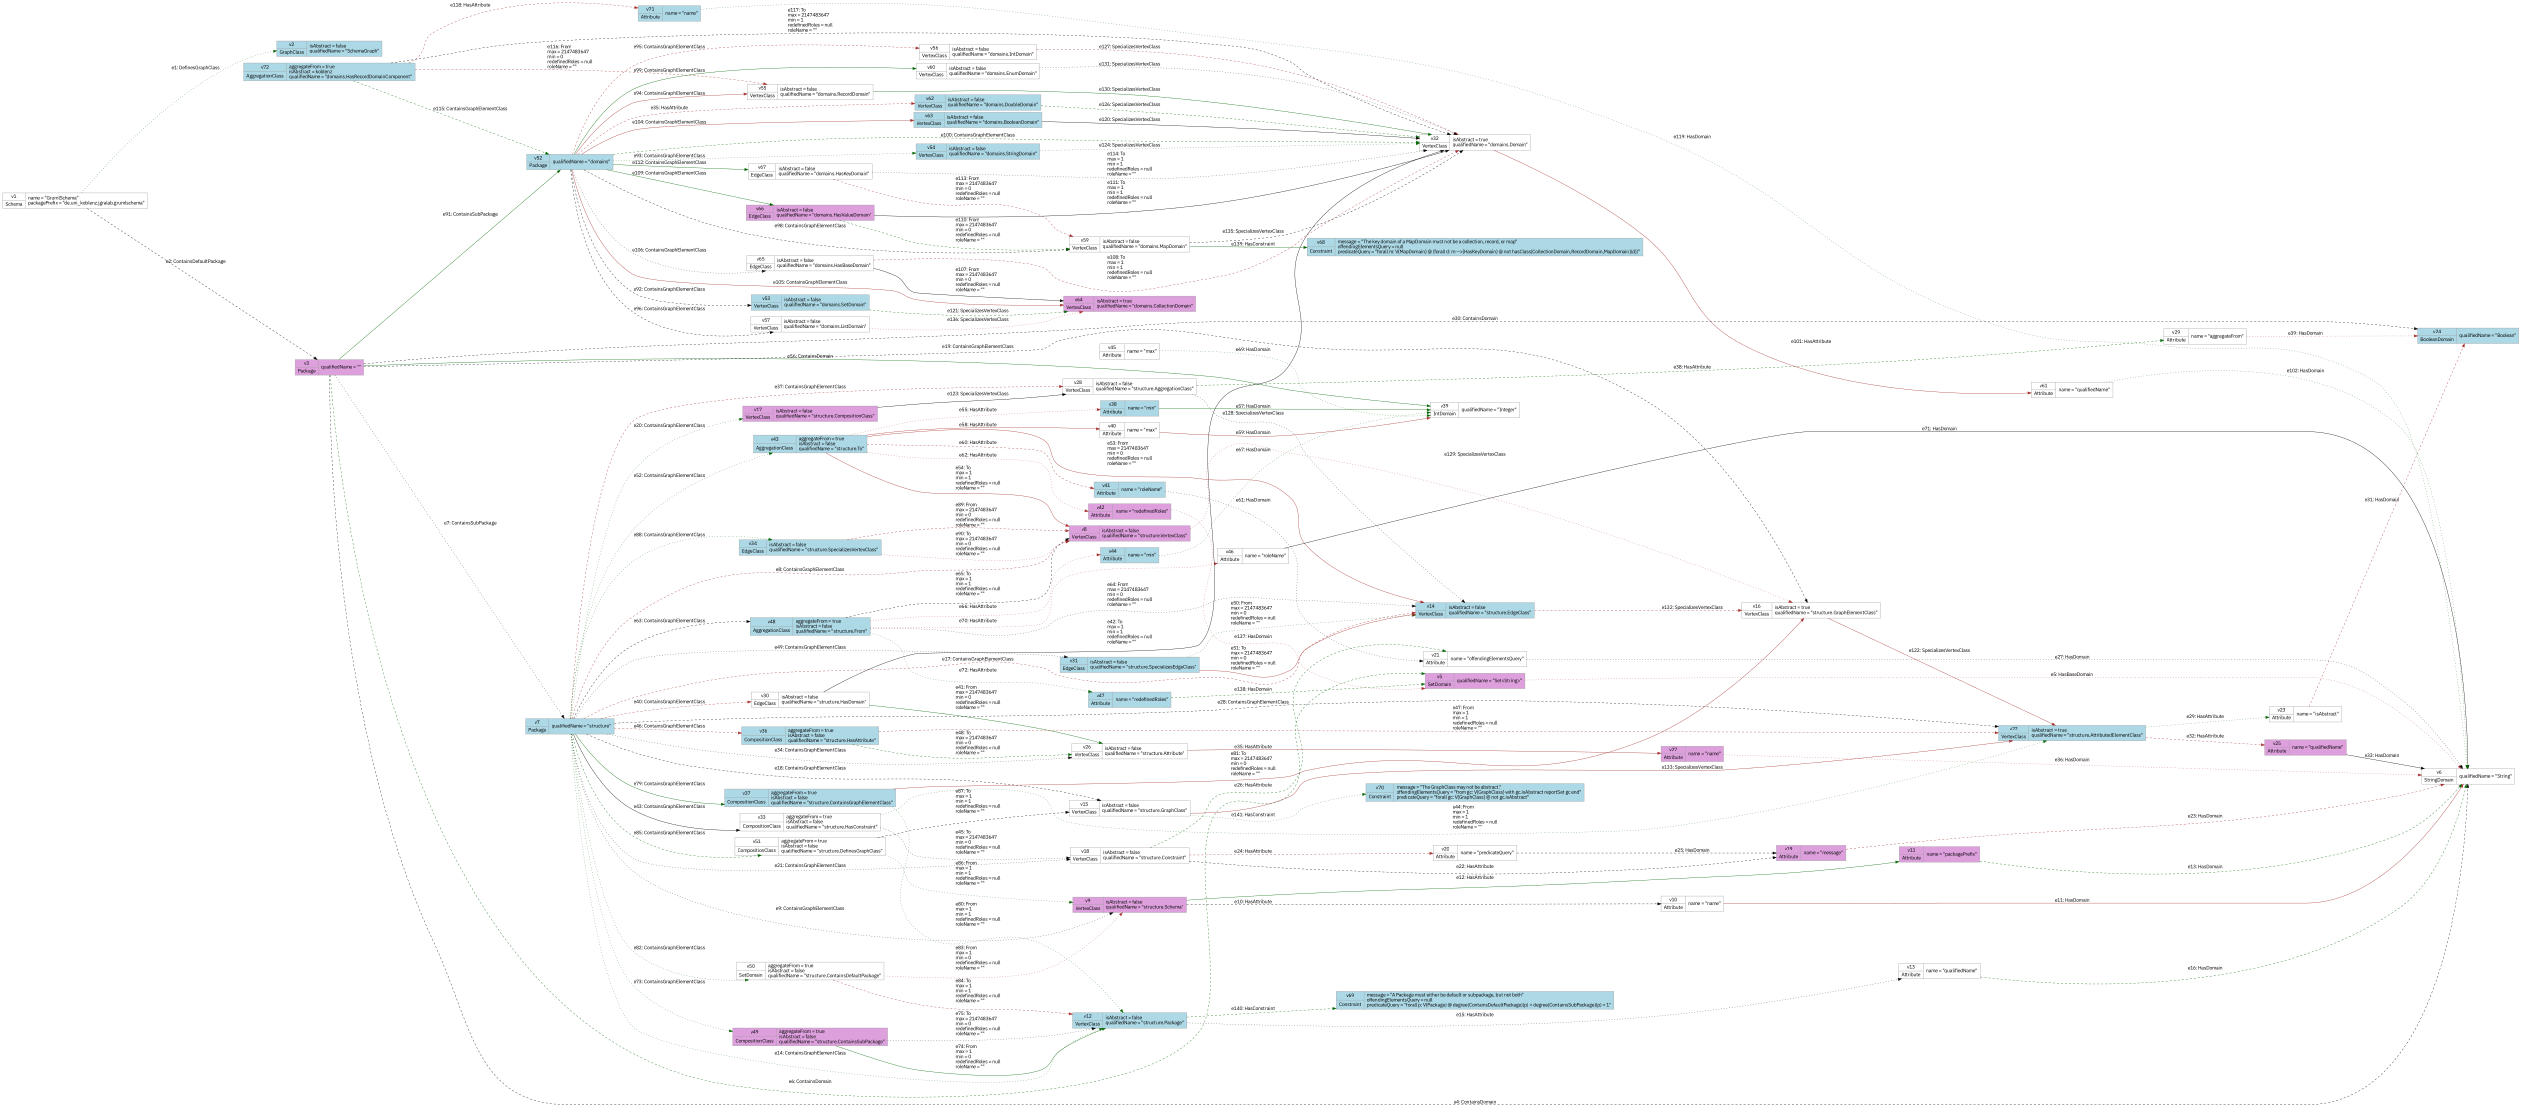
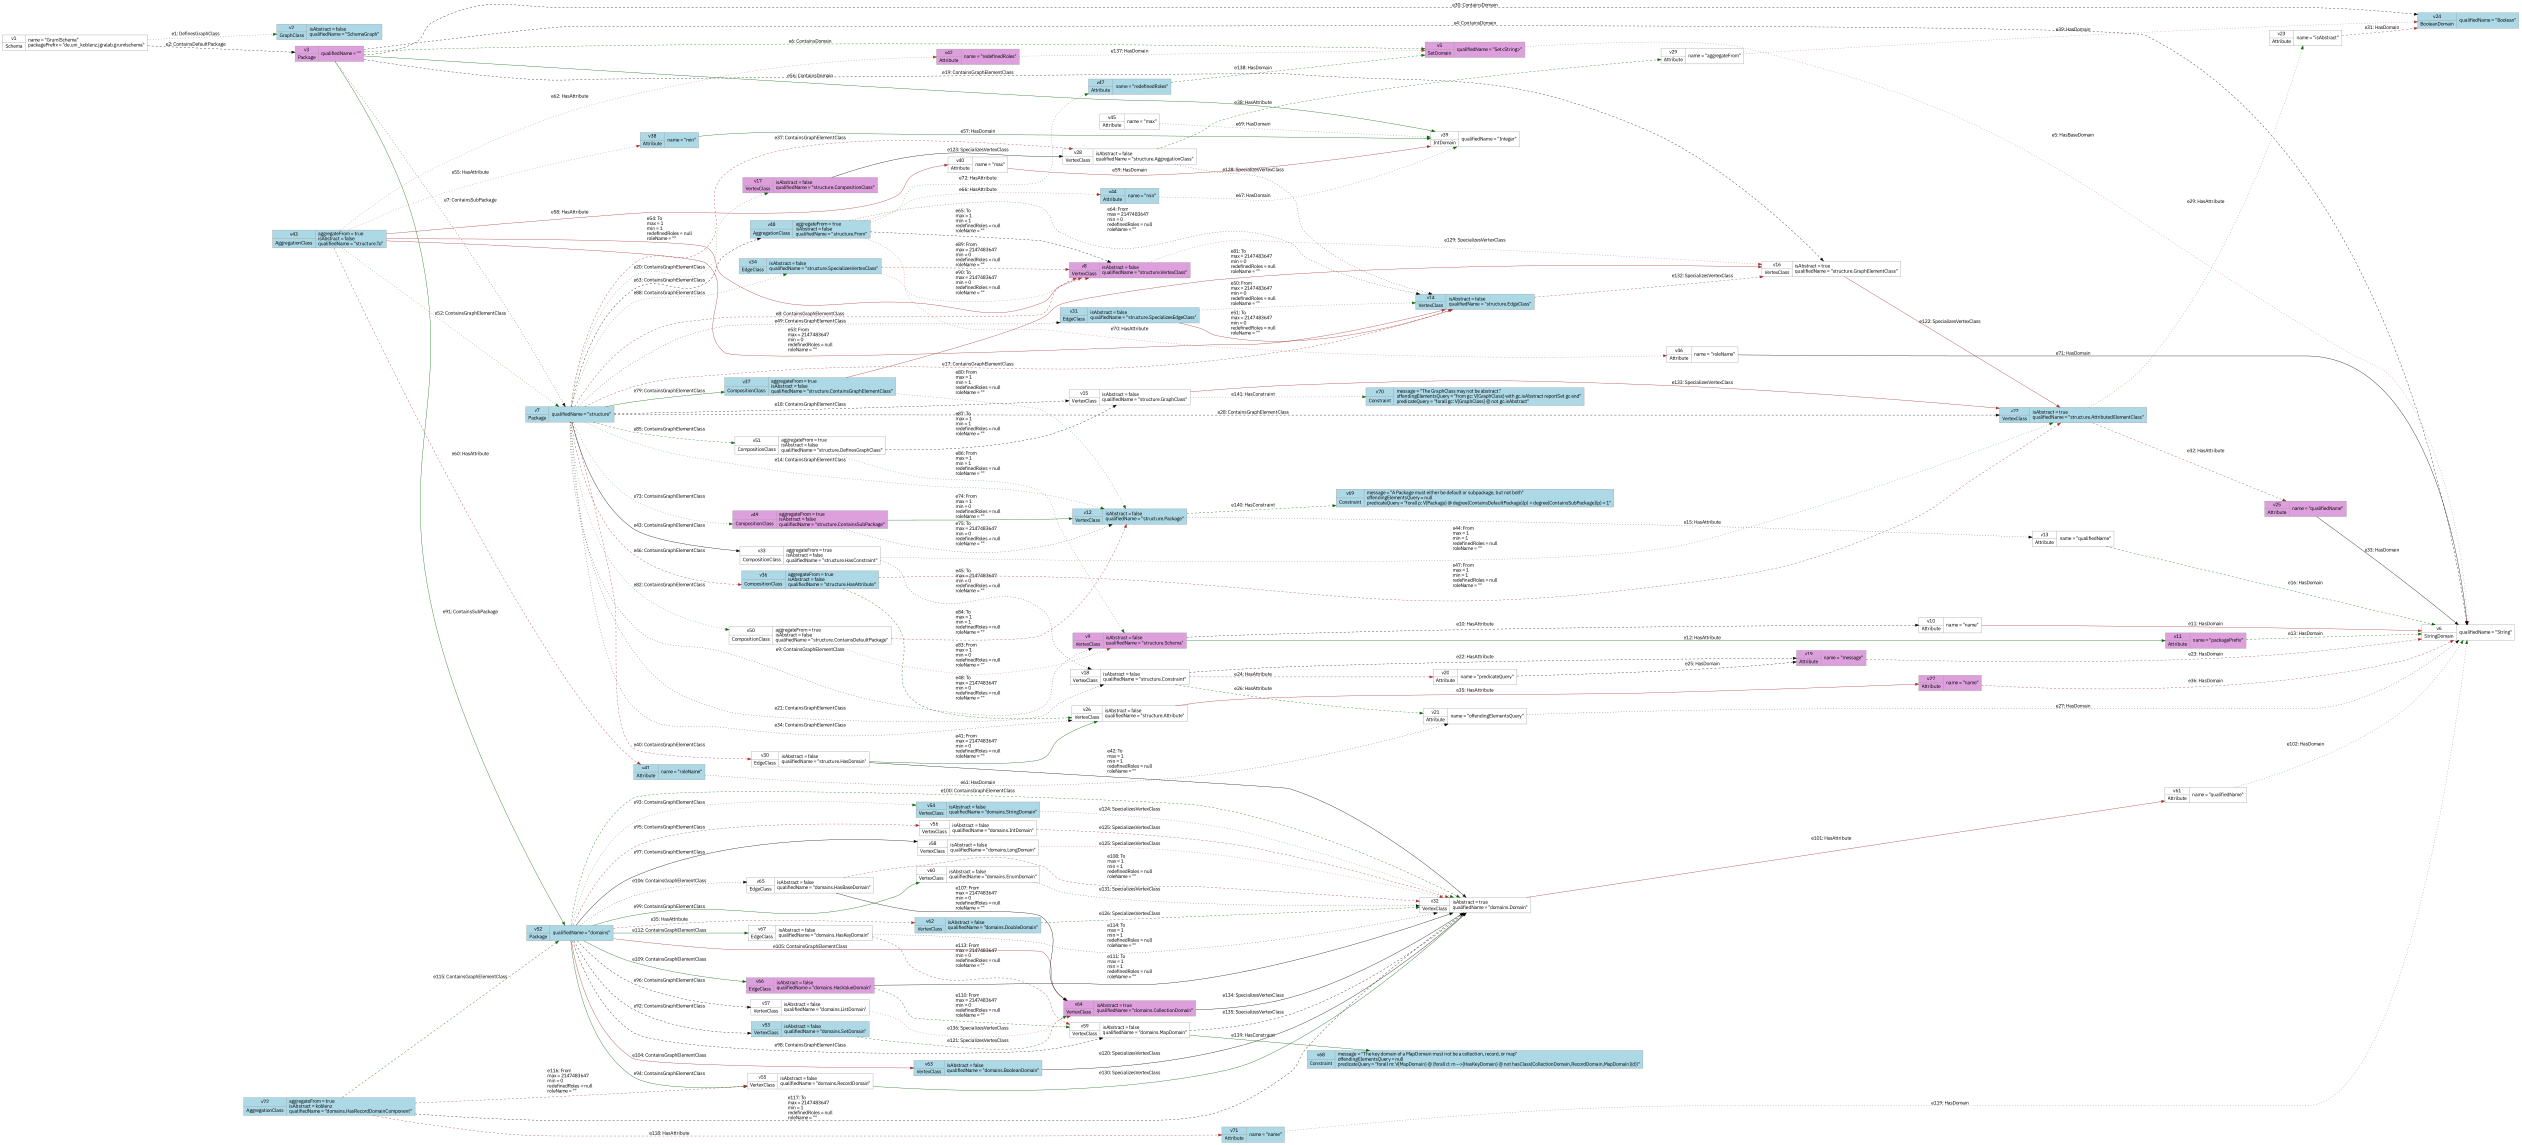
edge "v56" -> "v32": label "e127: SpecializesVertexClass" -> "e125: SpecializesVertexClass"
edge "v52" -> "v55": color brown -> darkgreen
edge "v7" -> "v43": reversed
edge "v27" -> "v6": style dotted -> dashed
node "v58": added
node "v50": text "SetDomain" -> "CompositionClass"
edge "v64" -> "v32": added, label "e134: SpecializesVertexClass"
